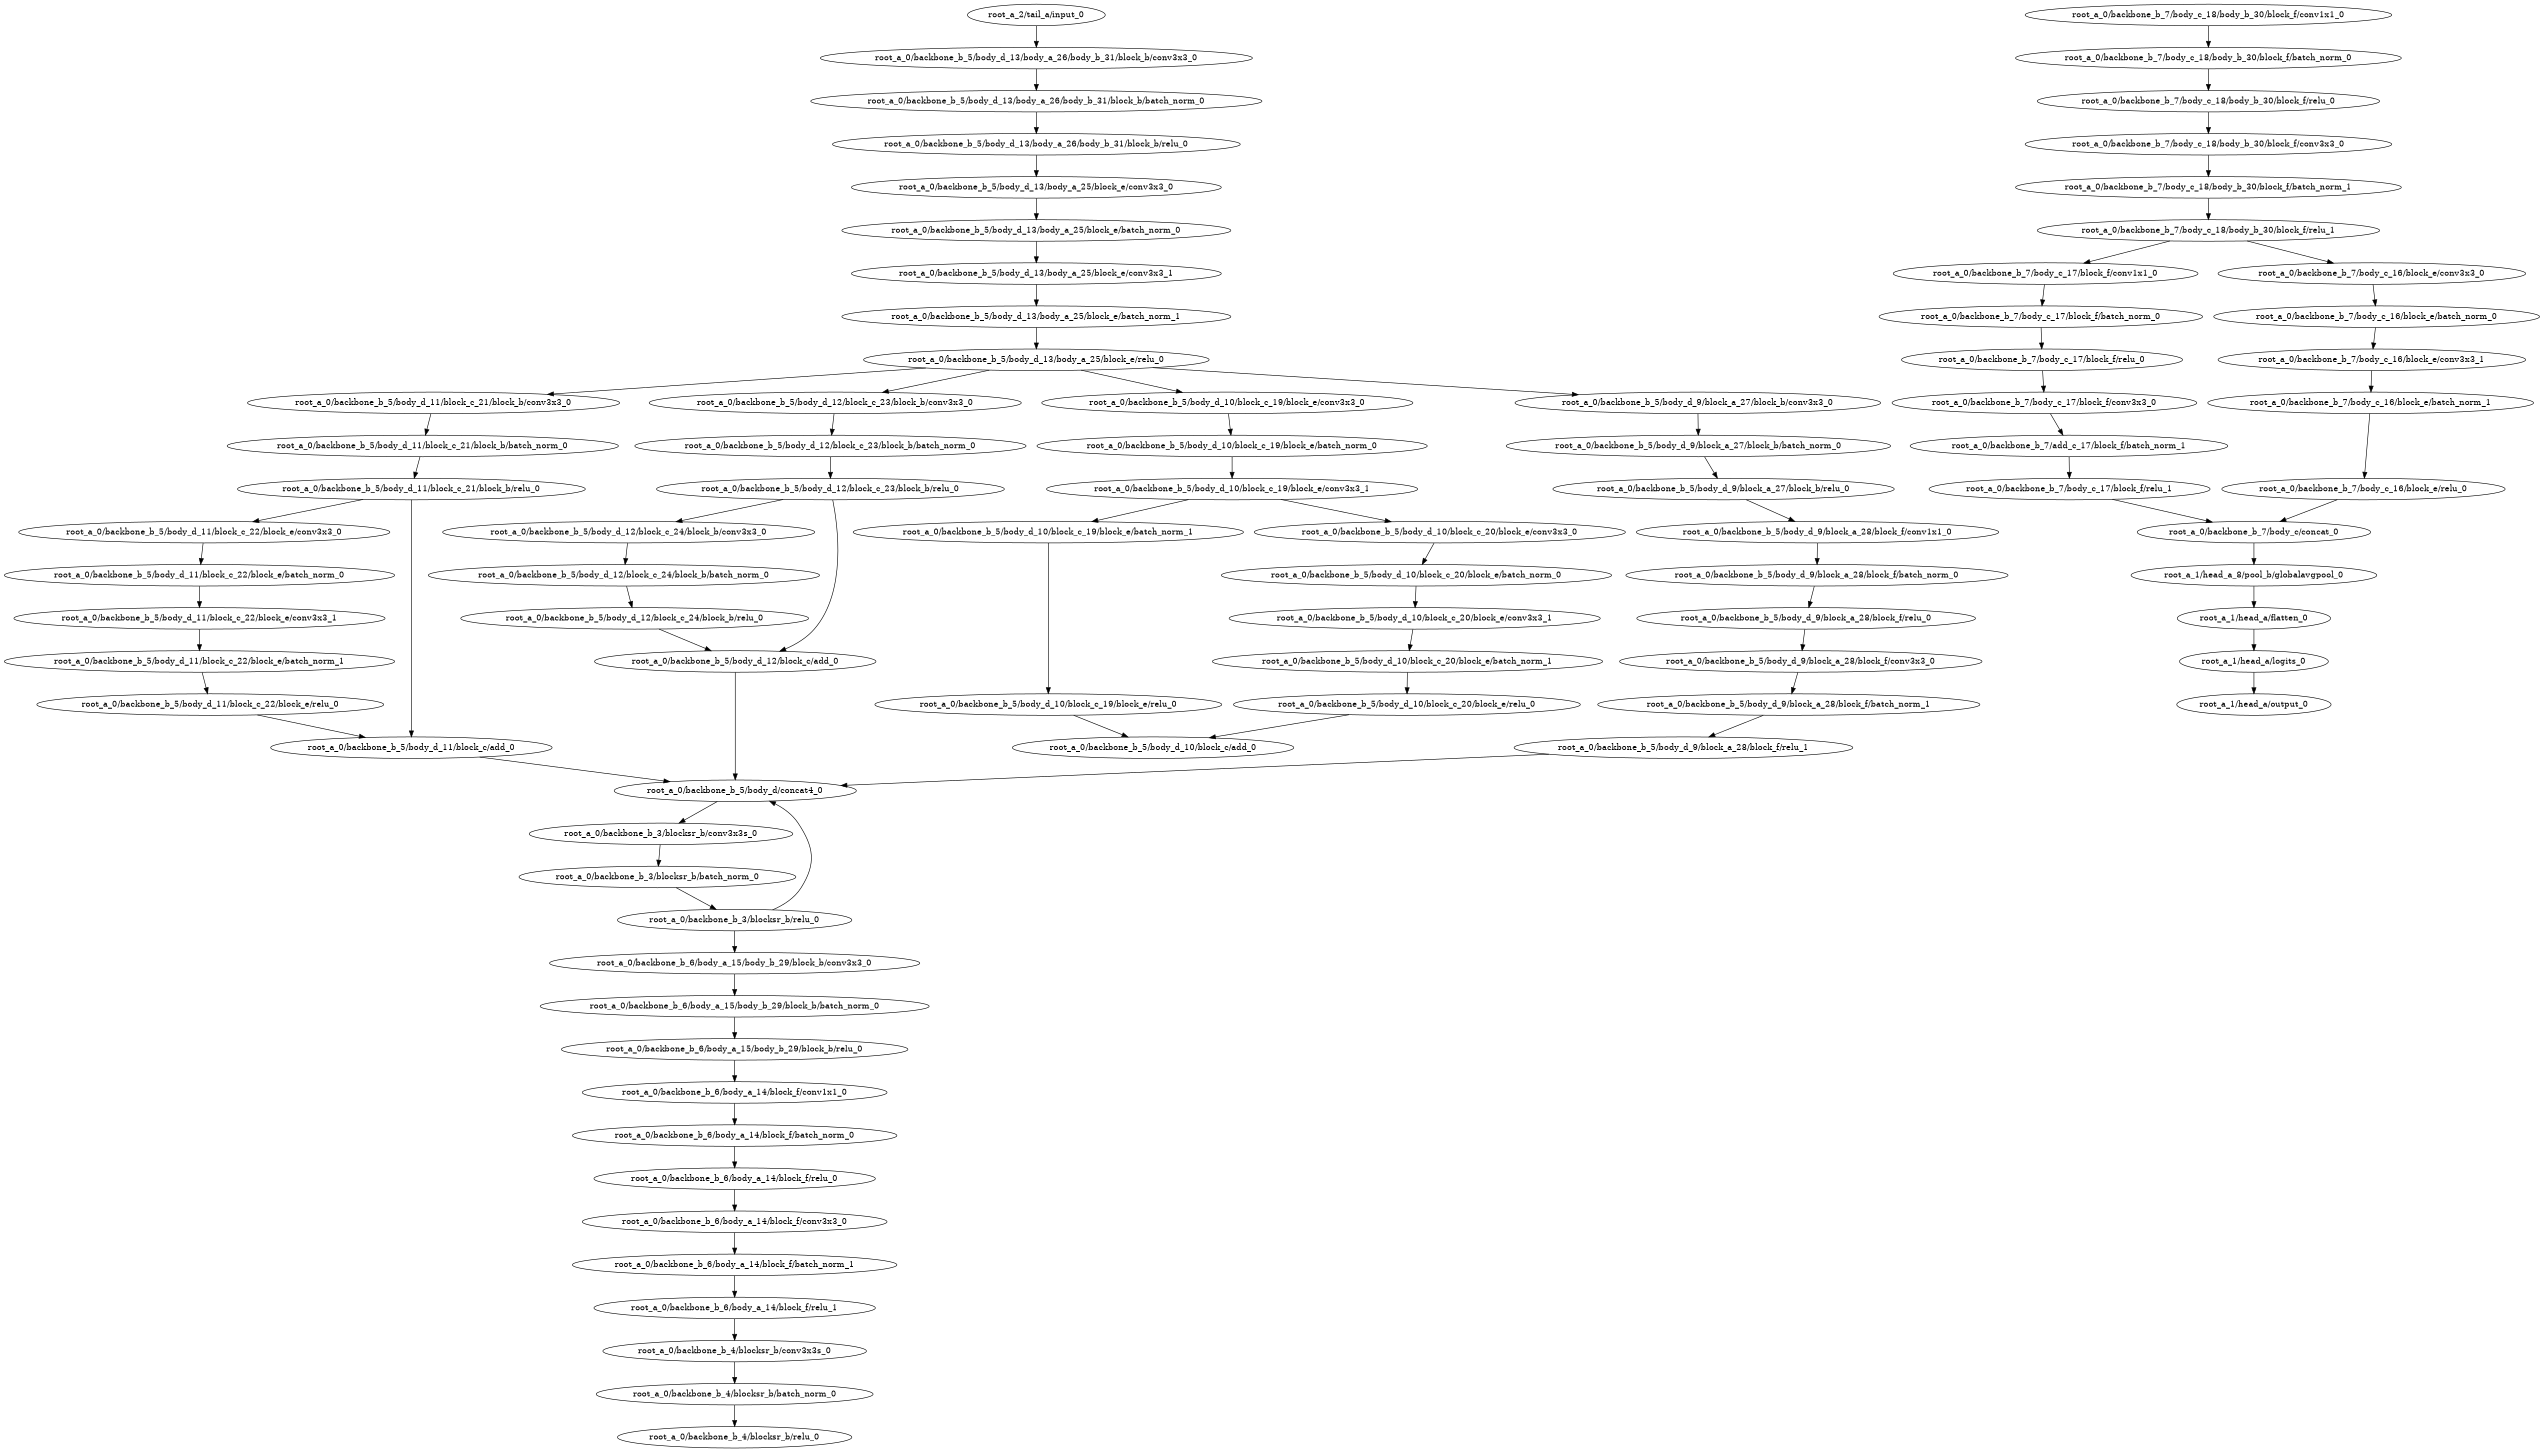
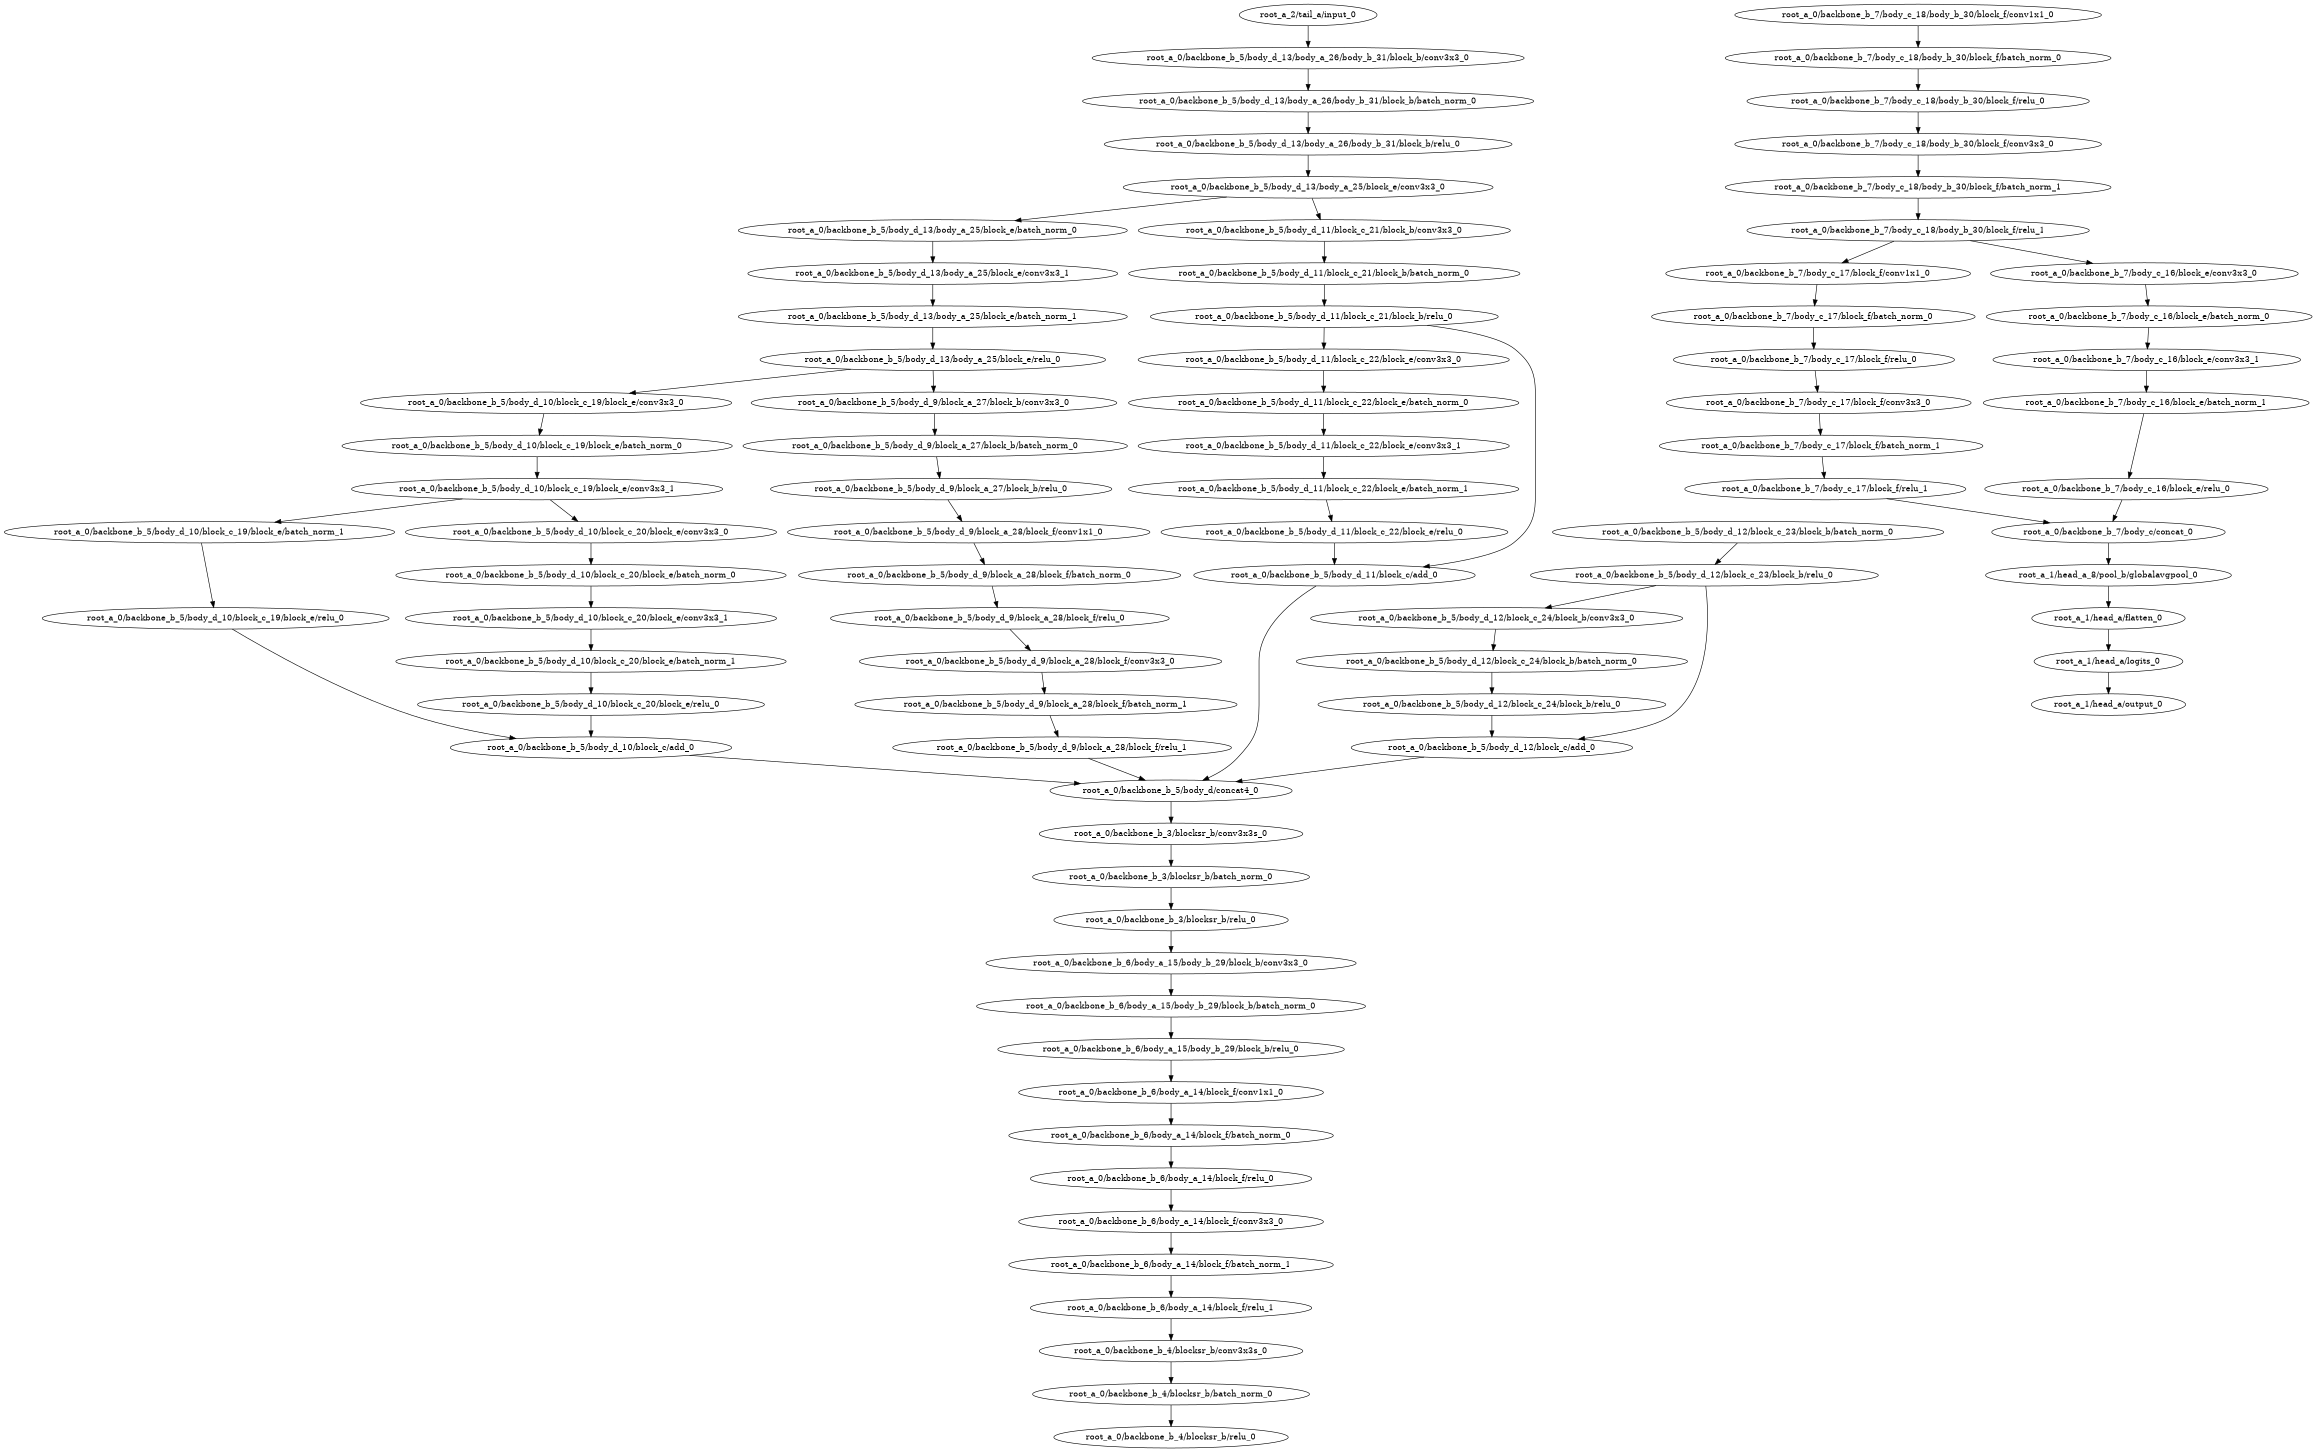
edge "root_a_0/backbone_b_5/body_d_13/body_a_25/block_e/relu_0" -> "root_a_0/backbone_b_5/body_d_11/block_c_21/block_b/conv3x3_0": now "root_a_0/backbone_b_5/body_d_13/body_a_25/block_e/conv3x3_0" -> "root_a_0/backbone_b_5/body_d_11/block_c_21/block_b/conv3x3_0"
node "root_a_0/backbone_b_5/body_d_12/block_c_23/block_b/conv3x3_0": removed
node "root_a_0/backbone_b_7/add_c_17/block_f/batch_norm_1": label "root_a_0/backbone_b_7/add_c_17/block_f/batch_norm_1" -> "root_a_0/backbone_b_7/body_c_17/block_f/batch_norm_1"
edge "root_a_0/backbone_b_3/blocksr_b/relu_0" -> "root_a_0/backbone_b_5/body_d/concat4_0": now "root_a_0/backbone_b_5/body_d_10/block_c/add_0" -> "root_a_0/backbone_b_5/body_d/concat4_0"
